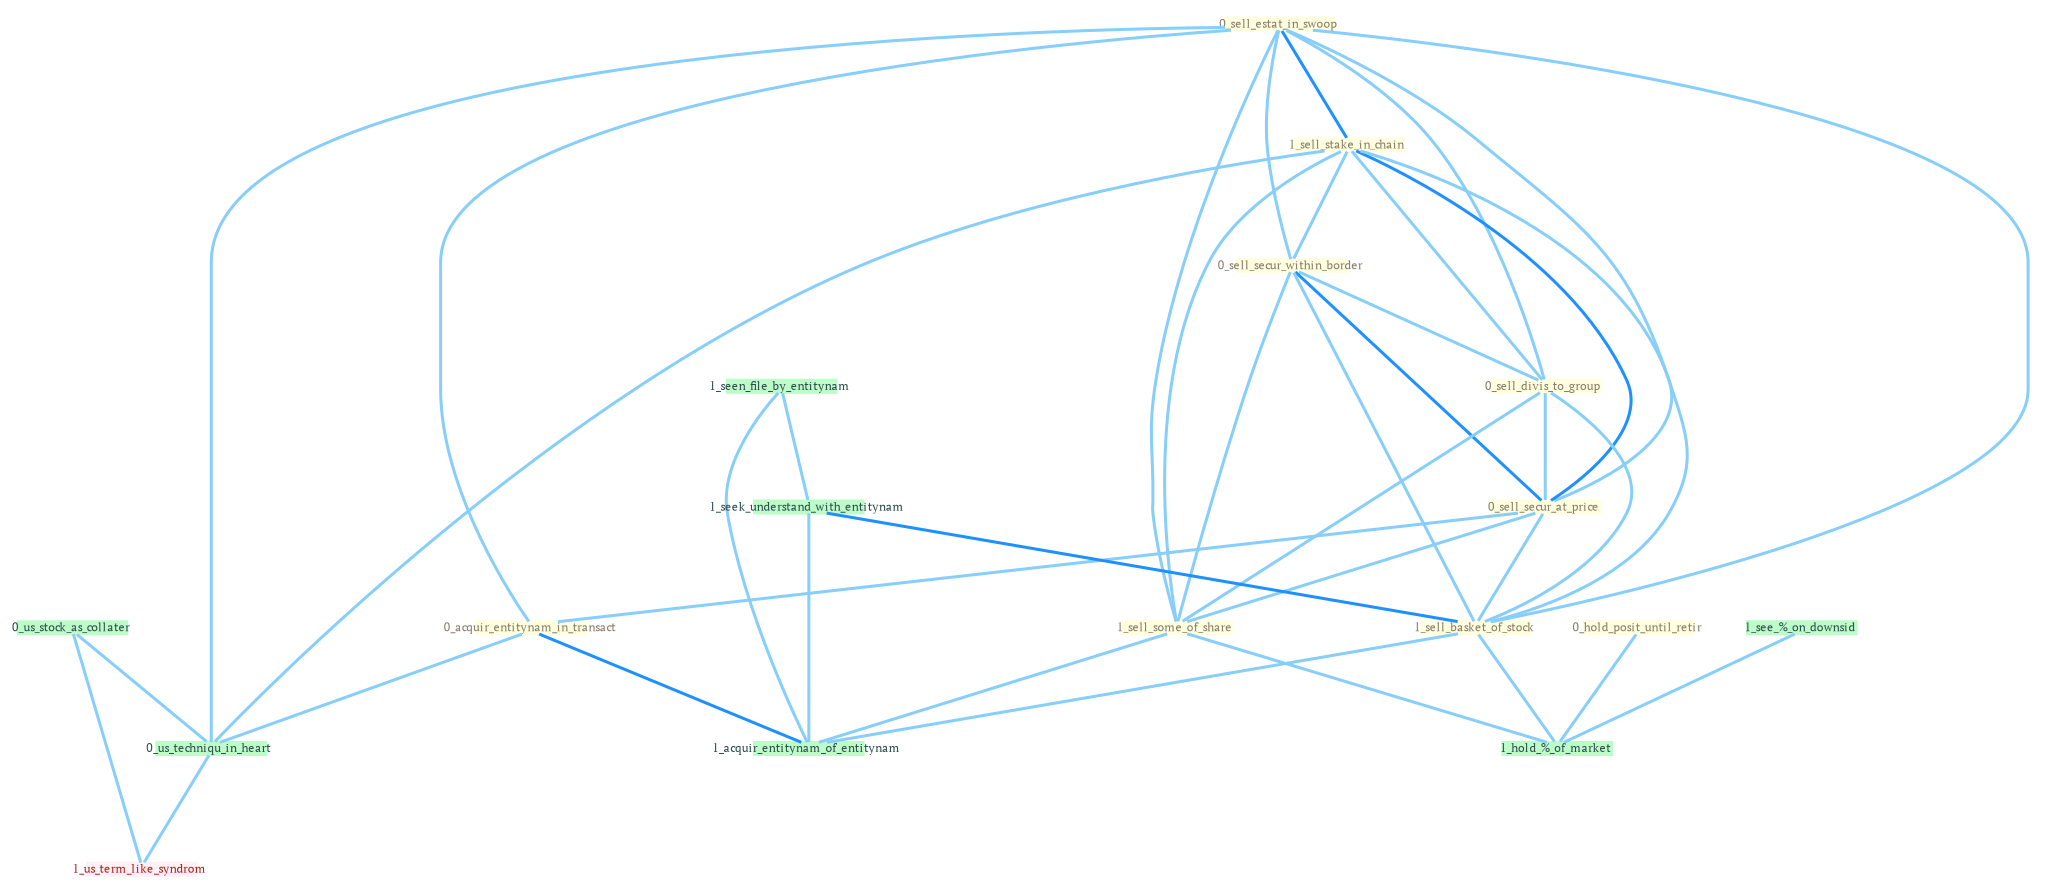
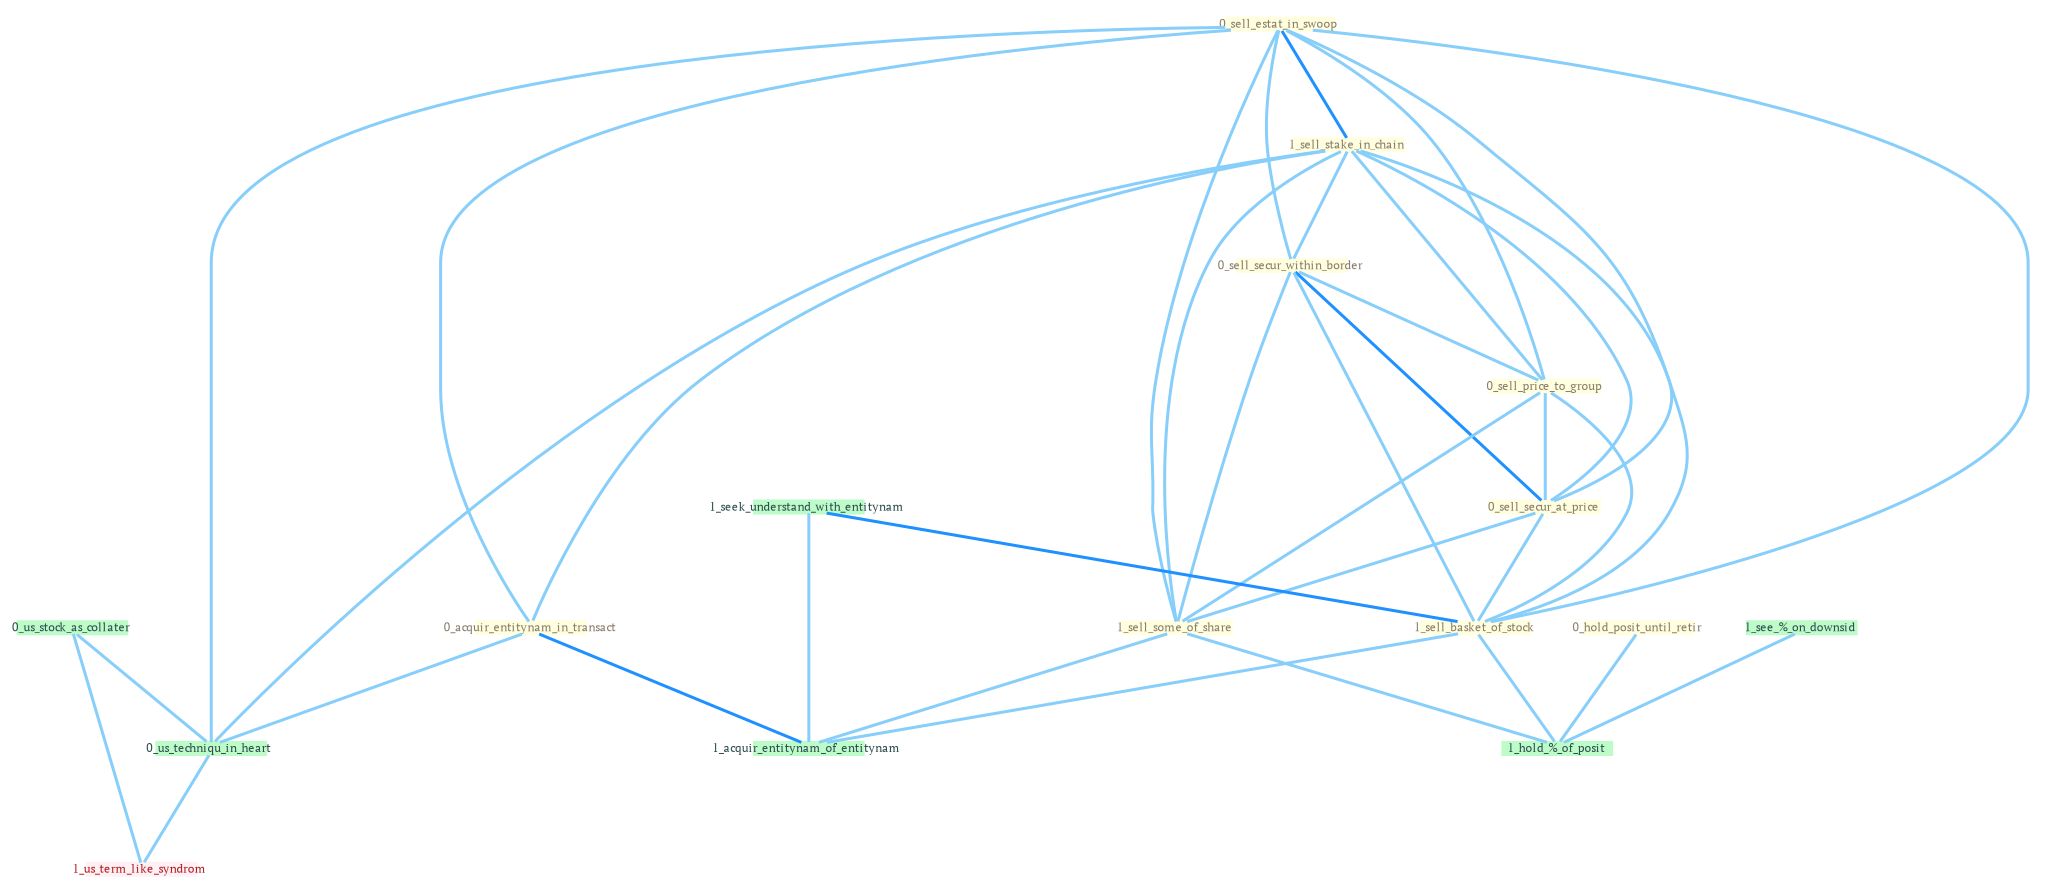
edge "1_sell_stake_in_chain" -- "0_sell_secur_at_price": color #1e90ff -> #87cefa
node "1_seen_file_by_entitynam": removed
node "0_sell_divis_to_group": label "0_sell_divis_to_group" -> "0_sell_price_to_group"
edge "0_sell_secur_at_price" -- "0_acquir_entitynam_in_transact": now "1_sell_stake_in_chain" -- "0_acquir_entitynam_in_transact"
node "1_hold_%_of_market": label "1_hold_%_of_market" -> "1_hold_%_of_posit"
